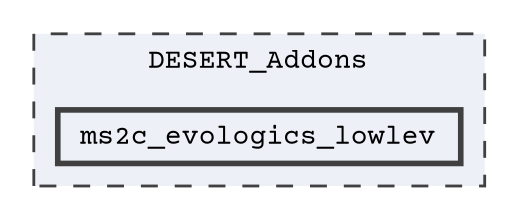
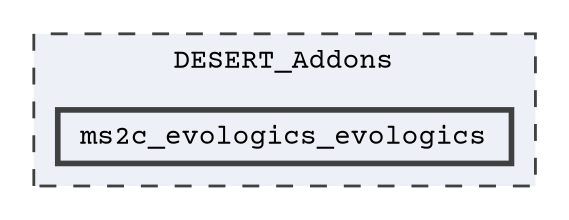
node "ms2c_evologics_lowlev": label "ms2c_evologics_lowlev" -> "ms2c_evologics_evologics"
